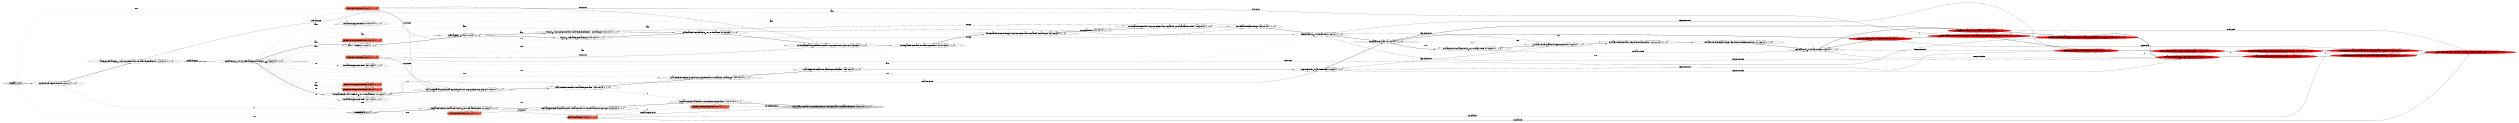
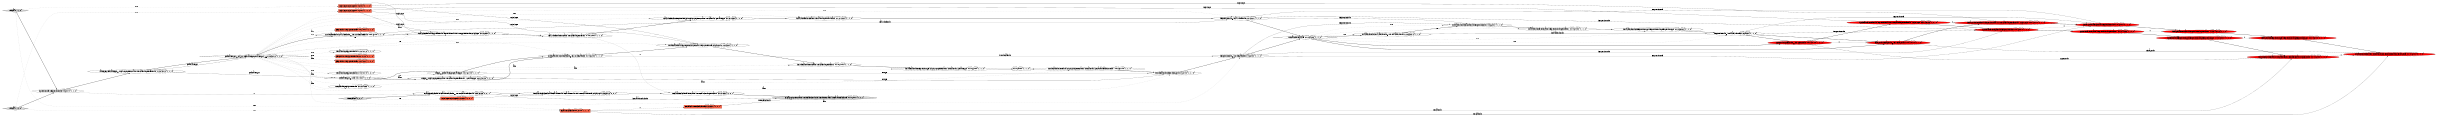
node "visitCall['0', '1', '0']": added
node "Class<?> boxType@@@16@@@['1', '1', '0']": removed
edge "visitDeclBlock['0', '0', '1']" -> "SDeclBlock userDeclBlockNode@@@2@@@['0', '0', '1']": removed, label "true"
